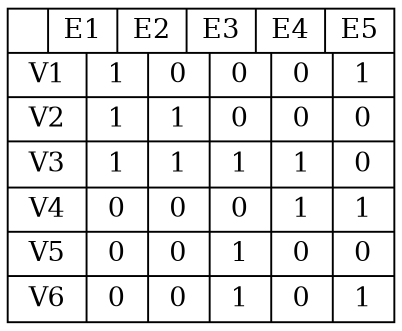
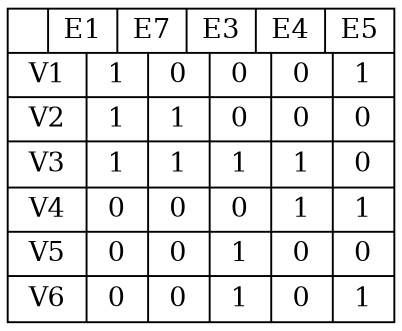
node "E1": text "E2" -> "E7"
